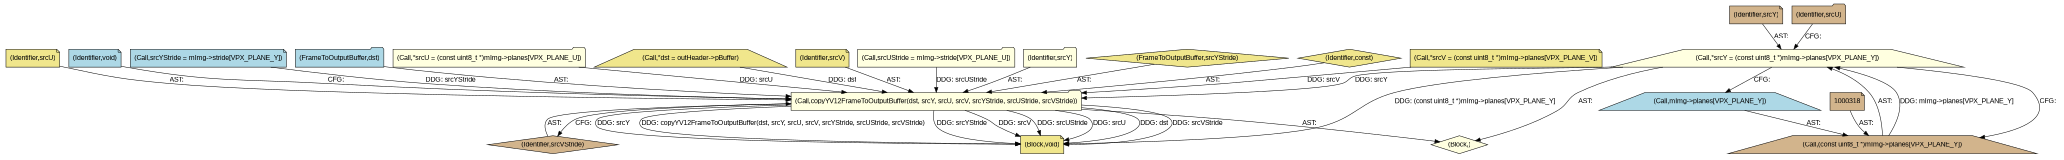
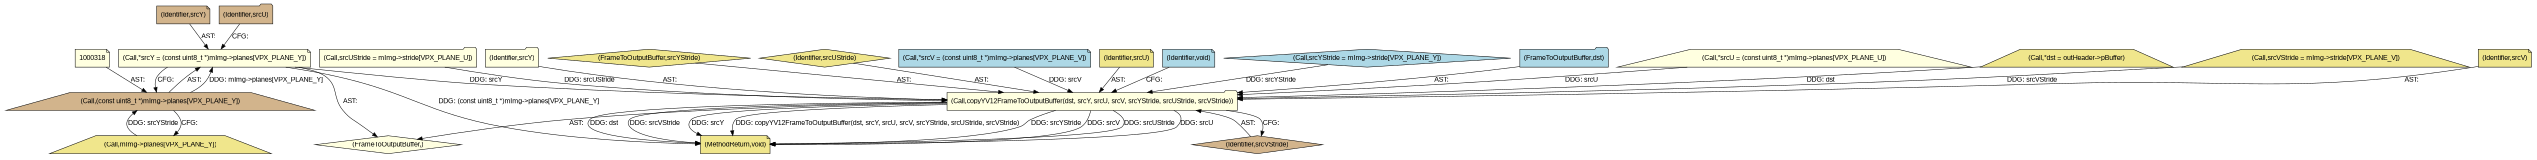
node "(Call,srcYStride = mImg->stride[VPX_PLANE_Y])": shape note -> diamond
node "(Call,*srcU = (const uint8_t *)mImg->planes[VPX_PLANE_U])": shape folder -> trapezium
node "(Identifier,const)": label "(Identifier,const)" -> "(Identifier,srcUStride)"
node "(Call,*srcV = (const uint8_t *)mImg->planes[VPX_PLANE_V])": fillcolor khaki -> lightblue
node "(Call,*srcY = (const uint8_t *)mImg->planes[VPX_PLANE_Y])": shape trapezium -> note
node "(Call,srcVStride = mImg->stride[VPX_PLANE_V])": added
edge "(Call,*srcY = (const uint8_t *)mImg->planes[VPX_PLANE_Y])" -> "(Call,mImg->planes[VPX_PLANE_Y])": now "(Call,(const uint8_t *)mImg->planes[VPX_PLANE_Y])" -> "(Call,mImg->planes[VPX_PLANE_Y])"
node "(Call,mImg->planes[VPX_PLANE_Y])": fillcolor lightblue -> khaki
node "1000318": fillcolor tan -> lightyellow
edge "(Call,mImg->planes[VPX_PLANE_Y])" -> "(Call,(const uint8_t *)mImg->planes[VPX_PLANE_Y])": label "AST: " -> "DDG: srcYStride"
node "(Block,void)": label "(Block,void)" -> "(MethodReturn,void)"
node "(Block,)": label "(Block,)" -> "(FrameToOutputBuffer,)"
